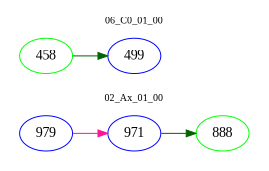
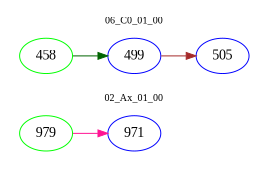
node "505": added
node "979": color blue -> green
node "888": removed
